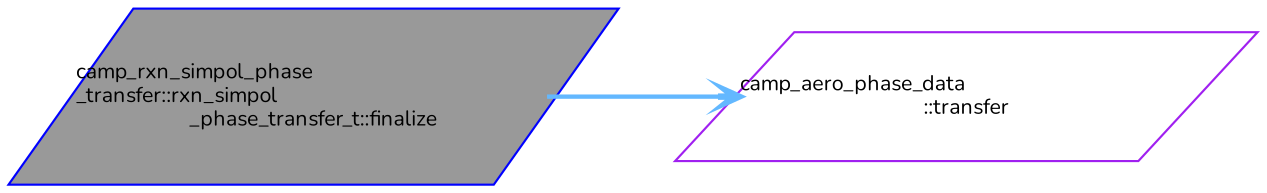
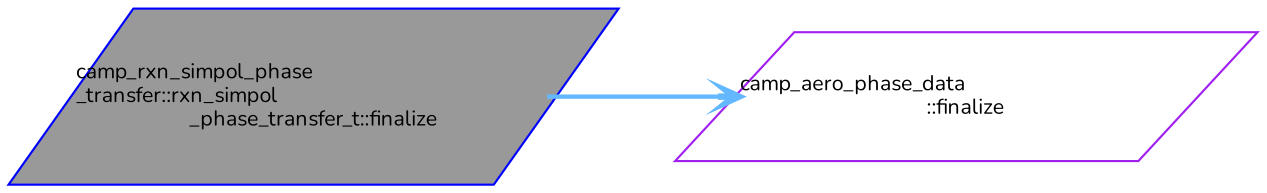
node "camp_aero_phase_data ::transfer": label "camp_aero_phase_data ::transfer" -> "camp_aero_phase_data ::finalize"
